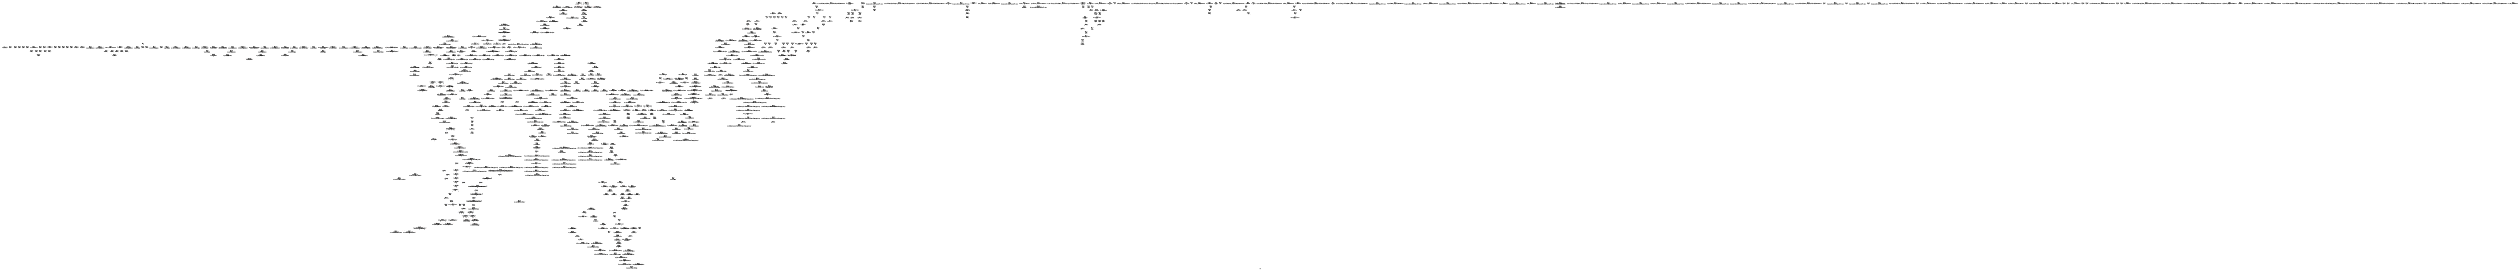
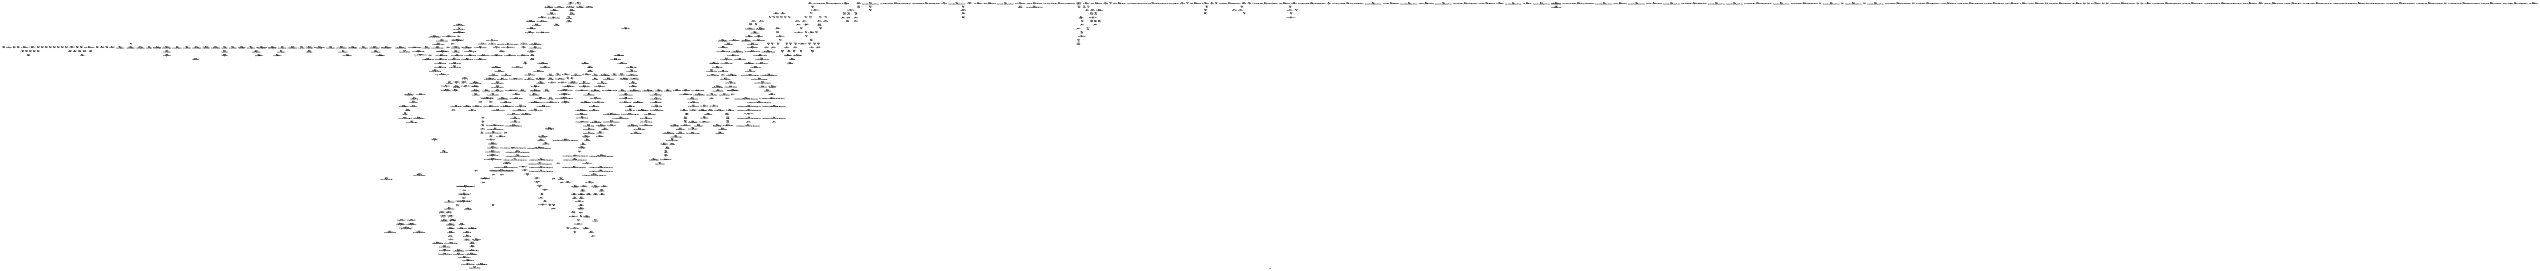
node "NodeID: 78": added
node "NodeID: 229": text "main" -> "traitsIcESaIcEERSt"
node "NodeID: 1021": removed
